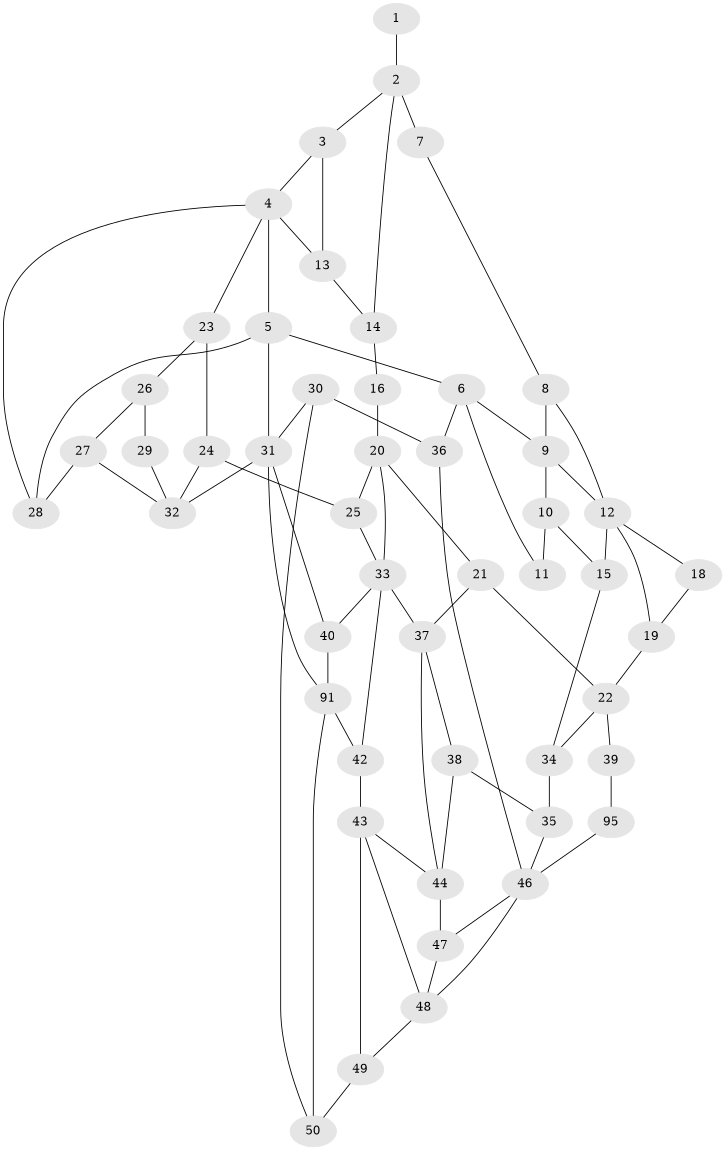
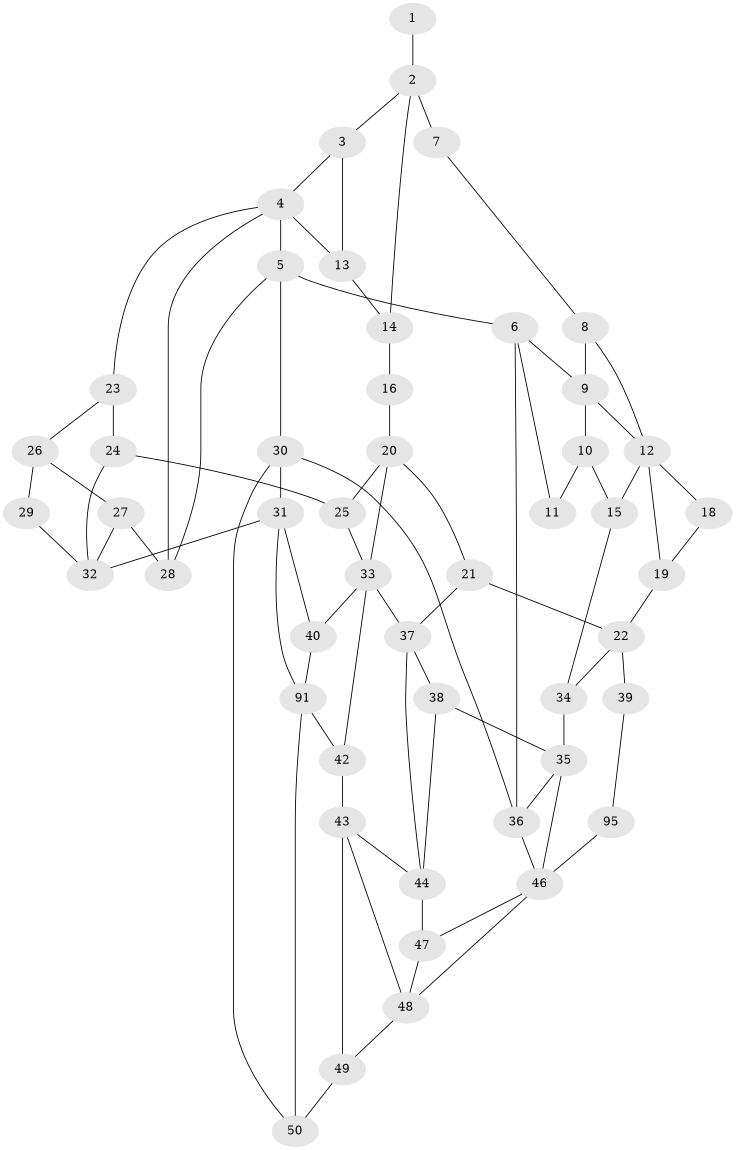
edge "5" -- "31": now "5" -- "30"
edge "35" -- "36": added
